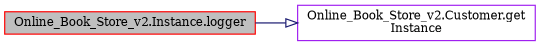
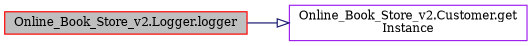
node "Online_Book_Store_v2.Instance.logger": label "Online_Book_Store_v2.Instance.logger" -> "Online_Book_Store_v2.Logger.logger"
